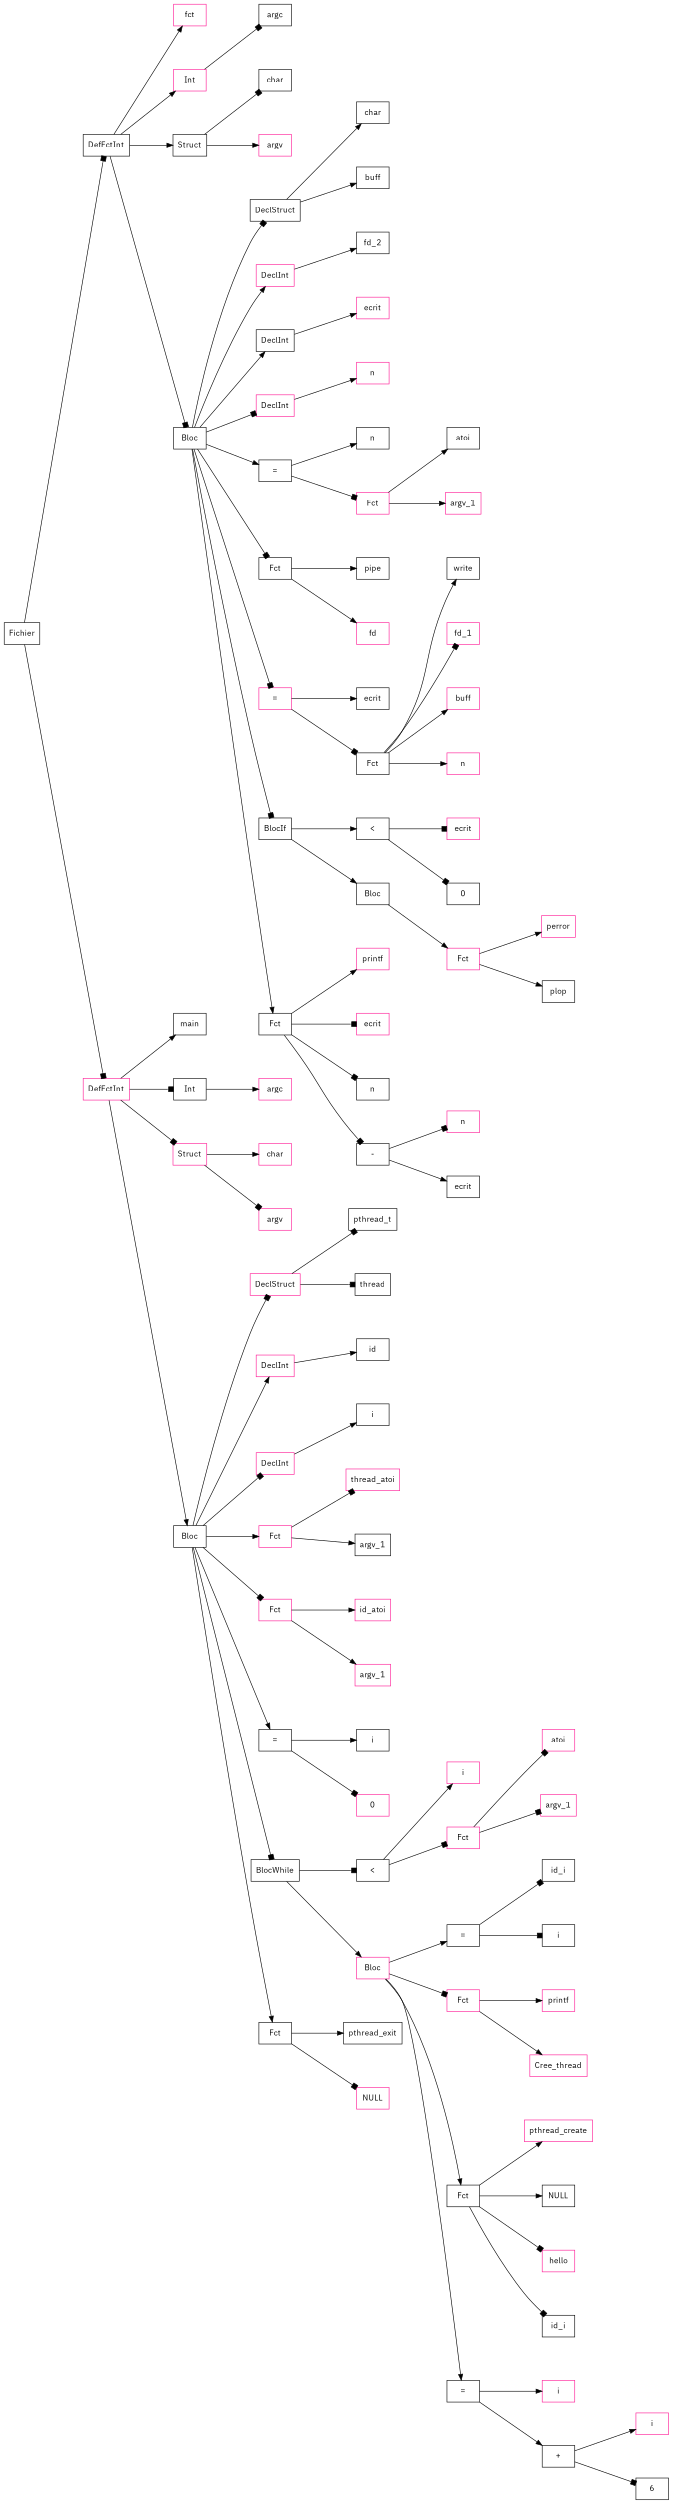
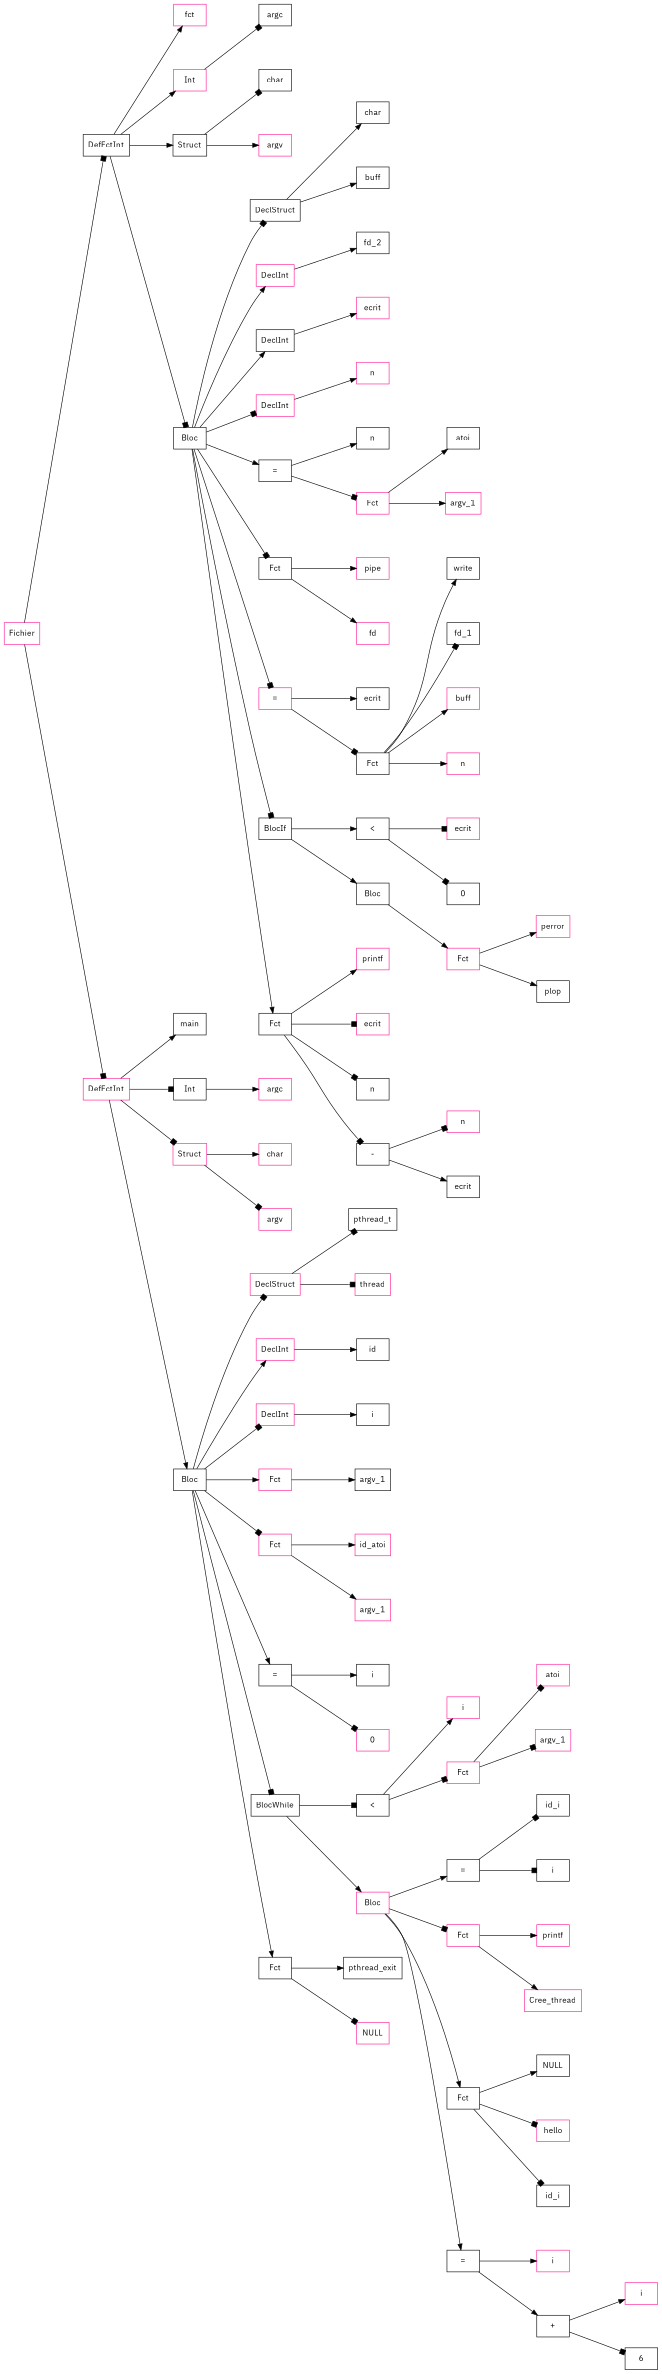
node "pipe": color black -> deeppink
node "Fichier": color black -> deeppink
node "fd_1": color deeppink -> black
node "thread": color black -> deeppink
node "thread_atoi": removed
node "pthread_create": removed
